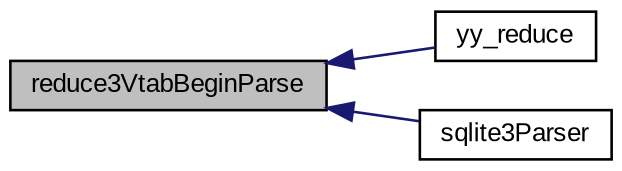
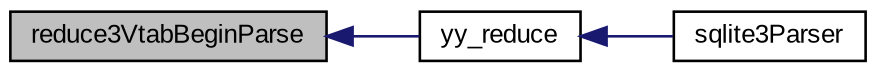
edge "sqlite3Parser" -> "reduce3VtabBeginParse": now "sqlite3Parser" -> "yy_reduce"
